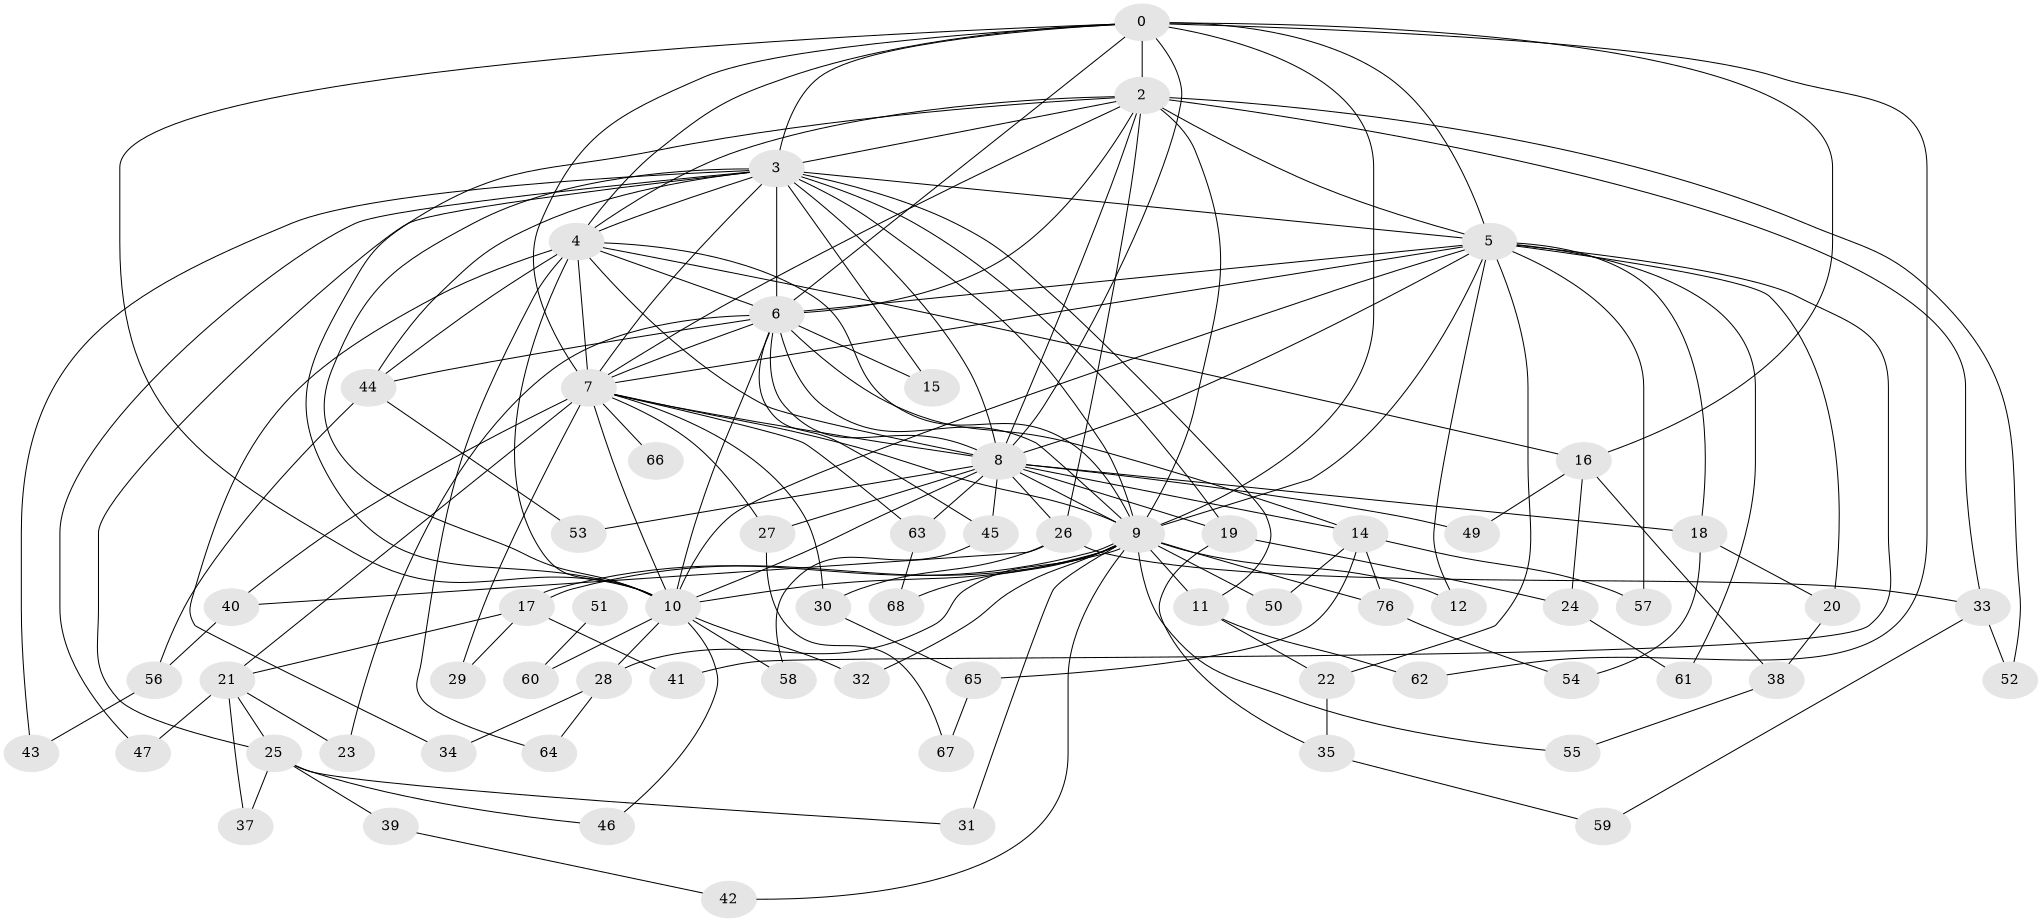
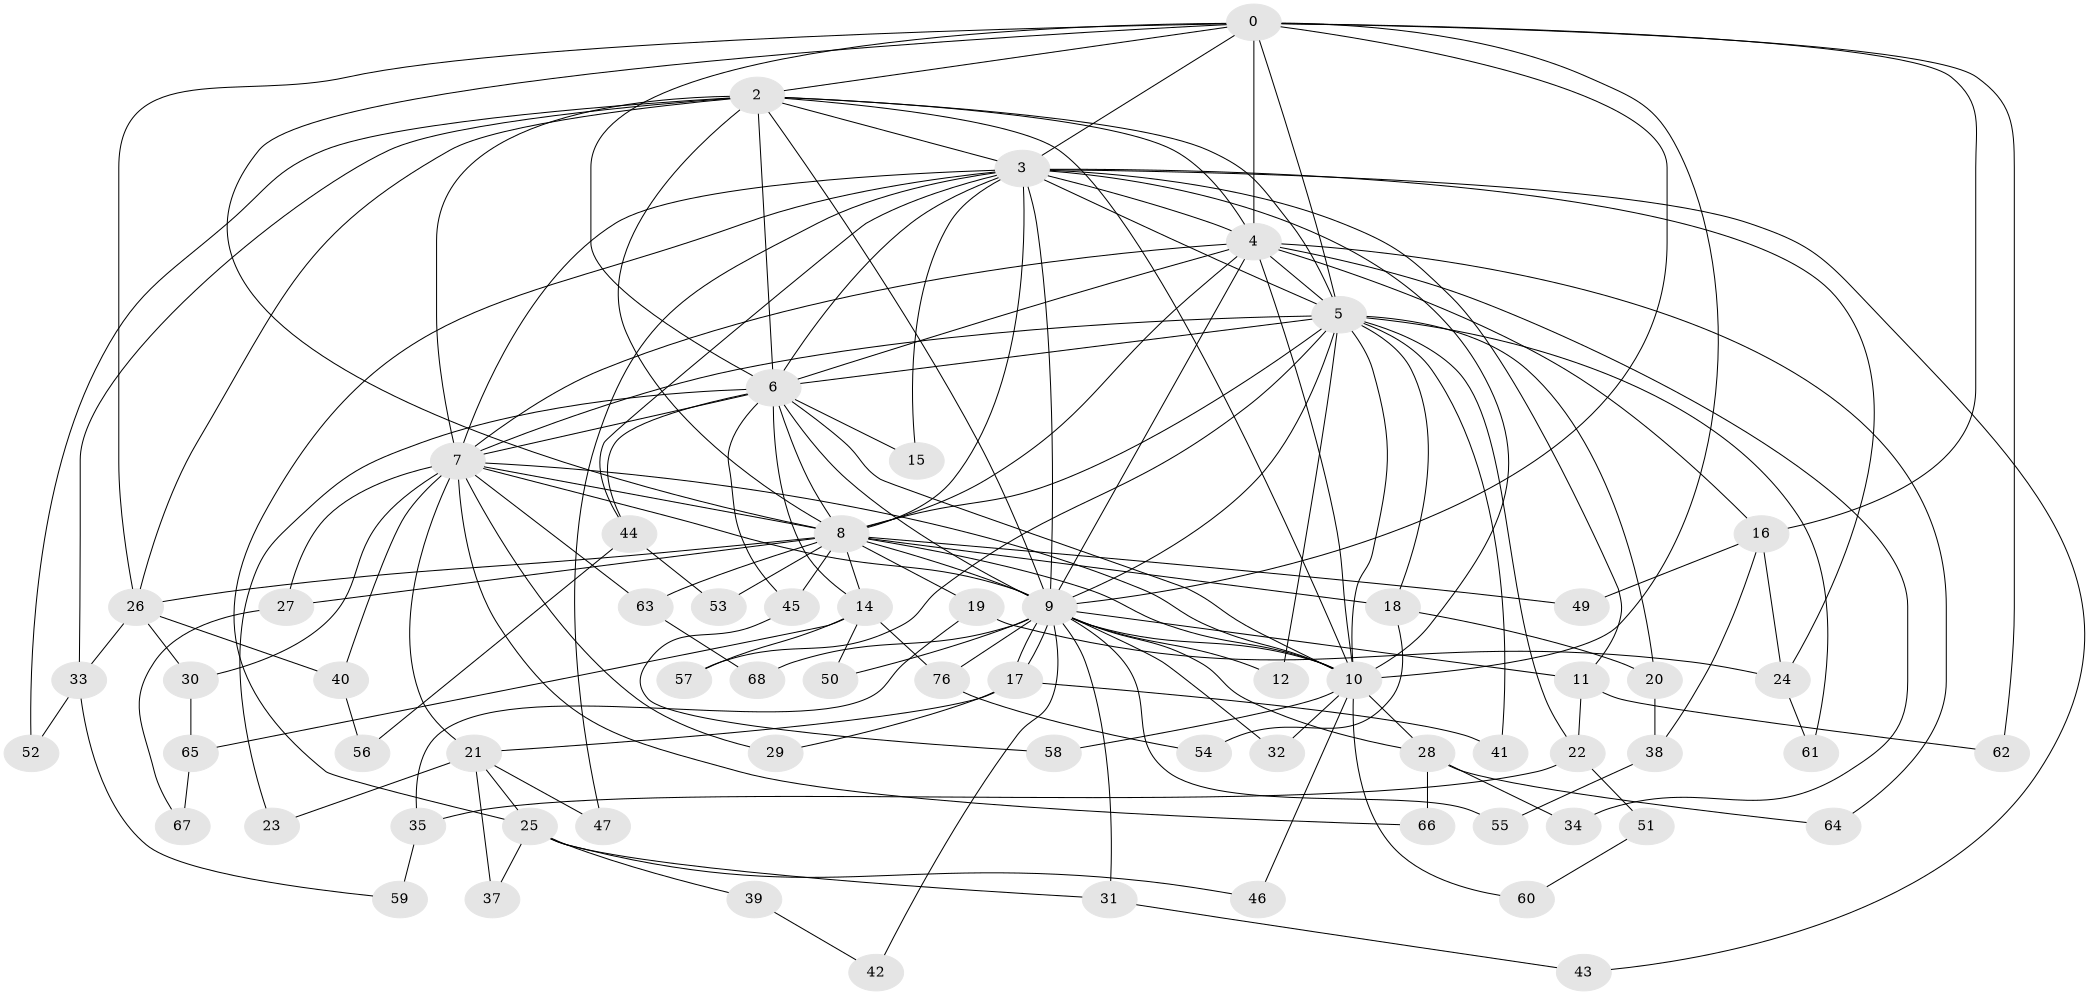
edge "0" -- "7": now "0" -- "26"
edge "3" -- "19": now "3" -- "24"
edge "4" -- "44": now "4" -- "5"
edge "56" -- "43": now "31" -- "43"
edge "22" -- "51": added
edge "28" -- "66": added
